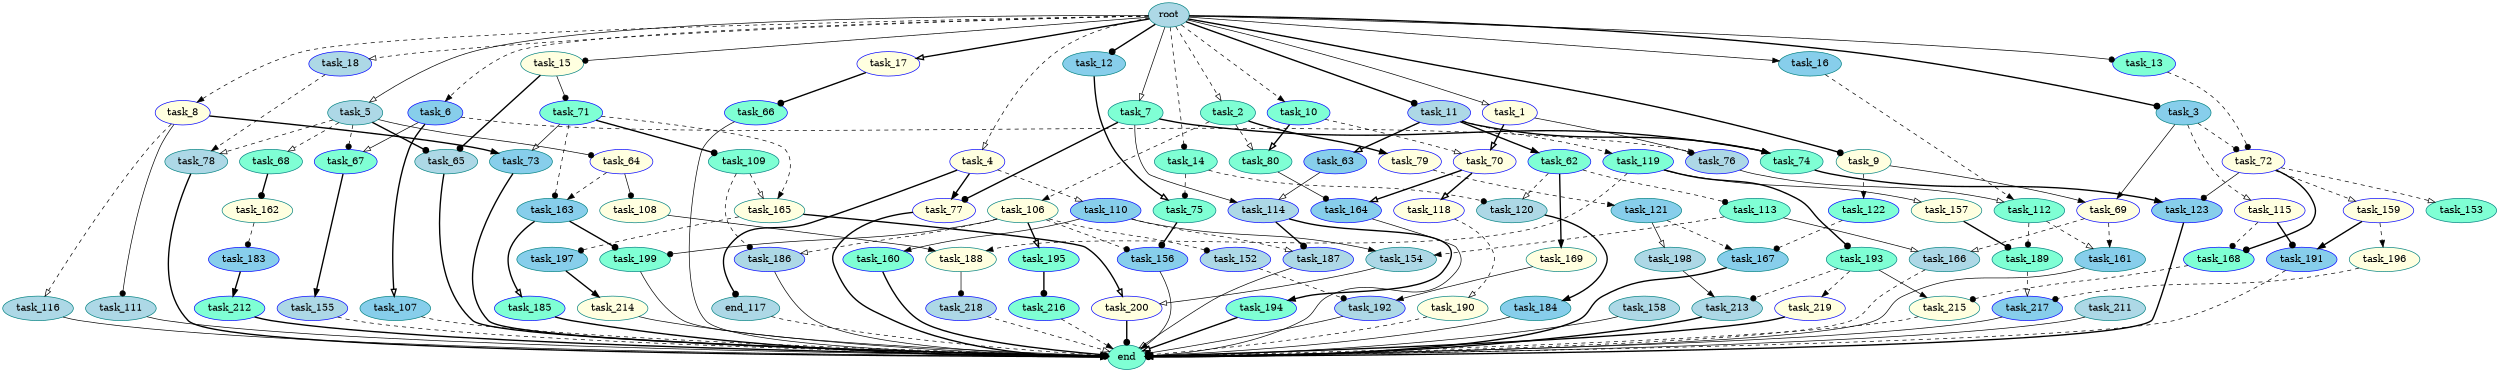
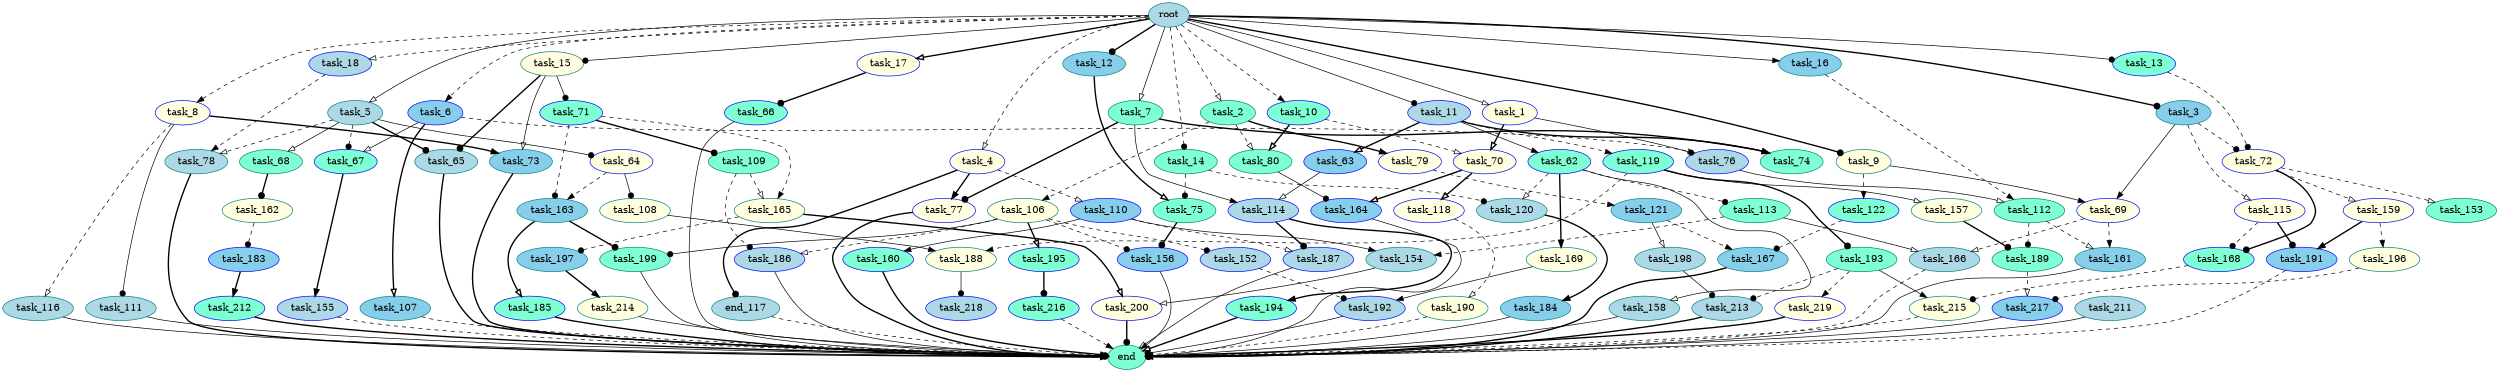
edge "root" -> "task_11": style bold -> solid
edge "task_5" -> "task_68": style dashed -> solid
edge "task_71" -> "task_73": now "task_15" -> "task_73"
edge "task_11" -> "task_62": style bold -> solid
node "task_123": removed
edge "task_62" -> "task_158": added
edge "task_198" -> "task_213": arrowhead normal -> dot
edge "task_218" -> "end": removed
